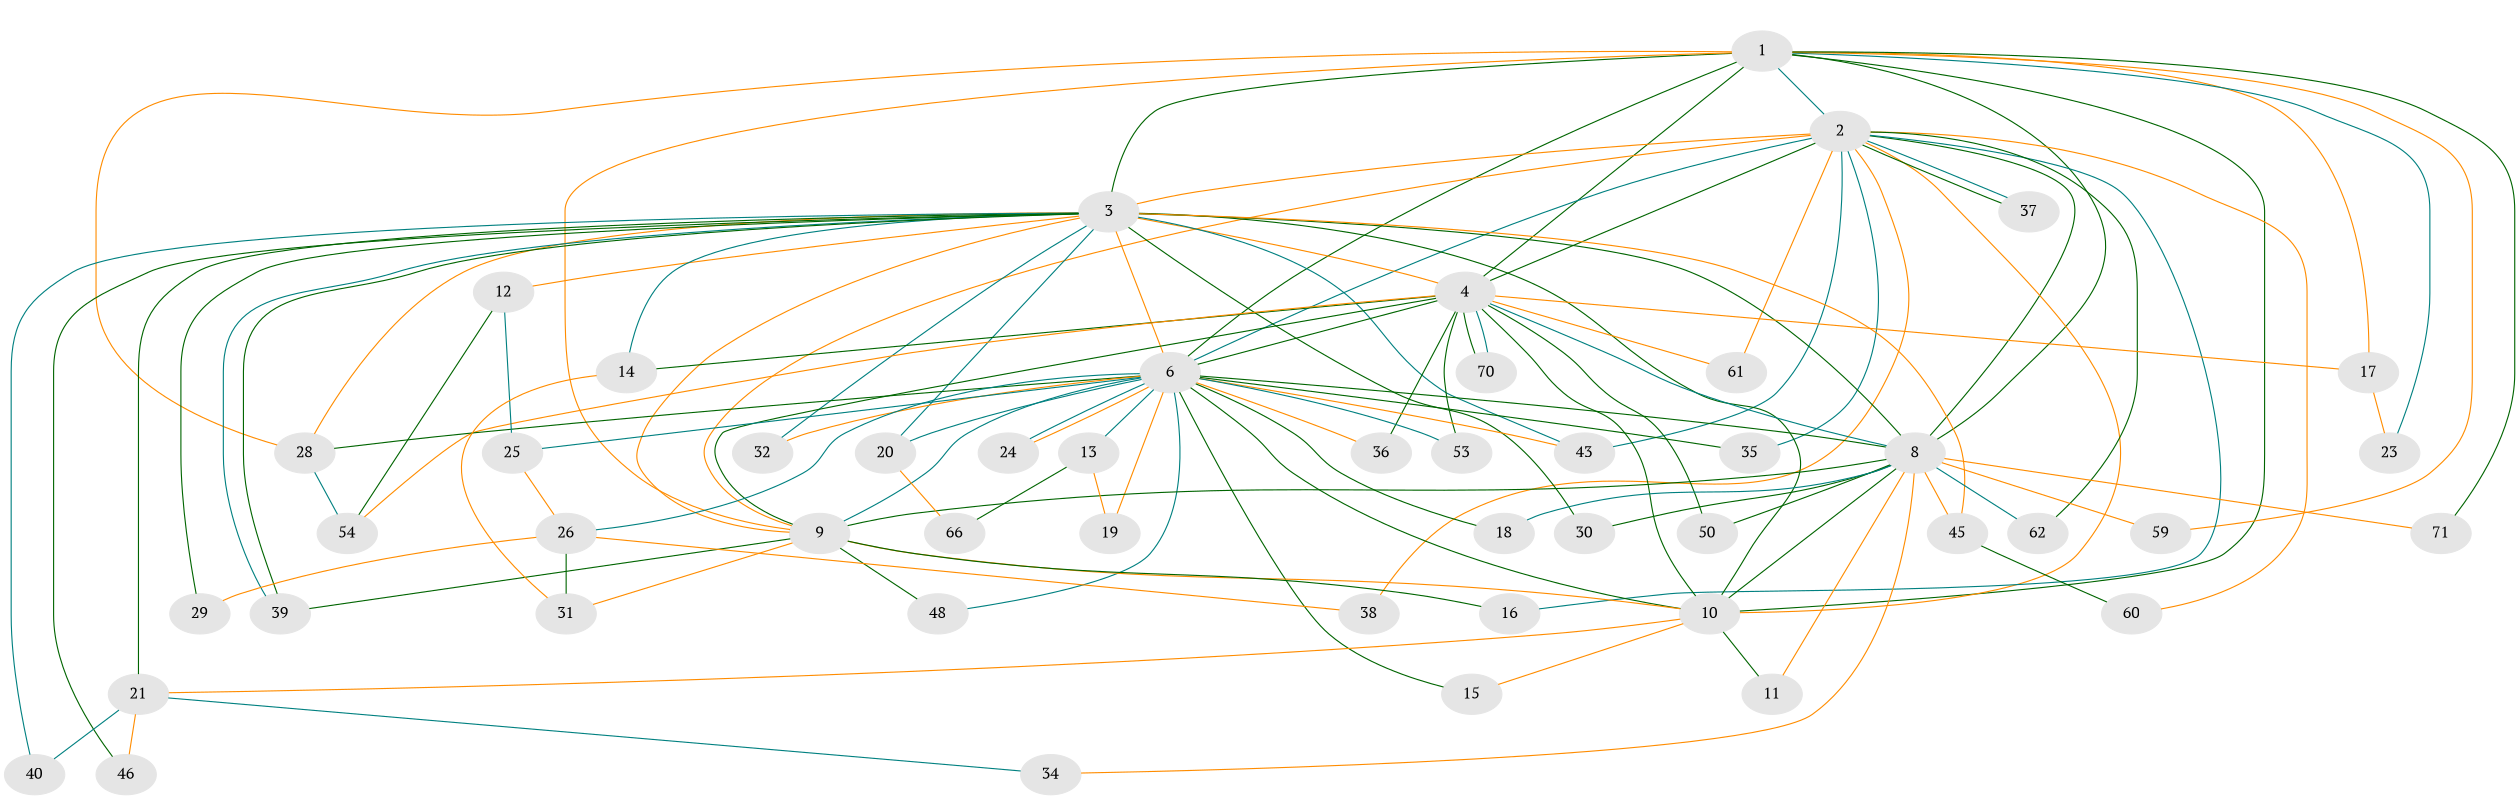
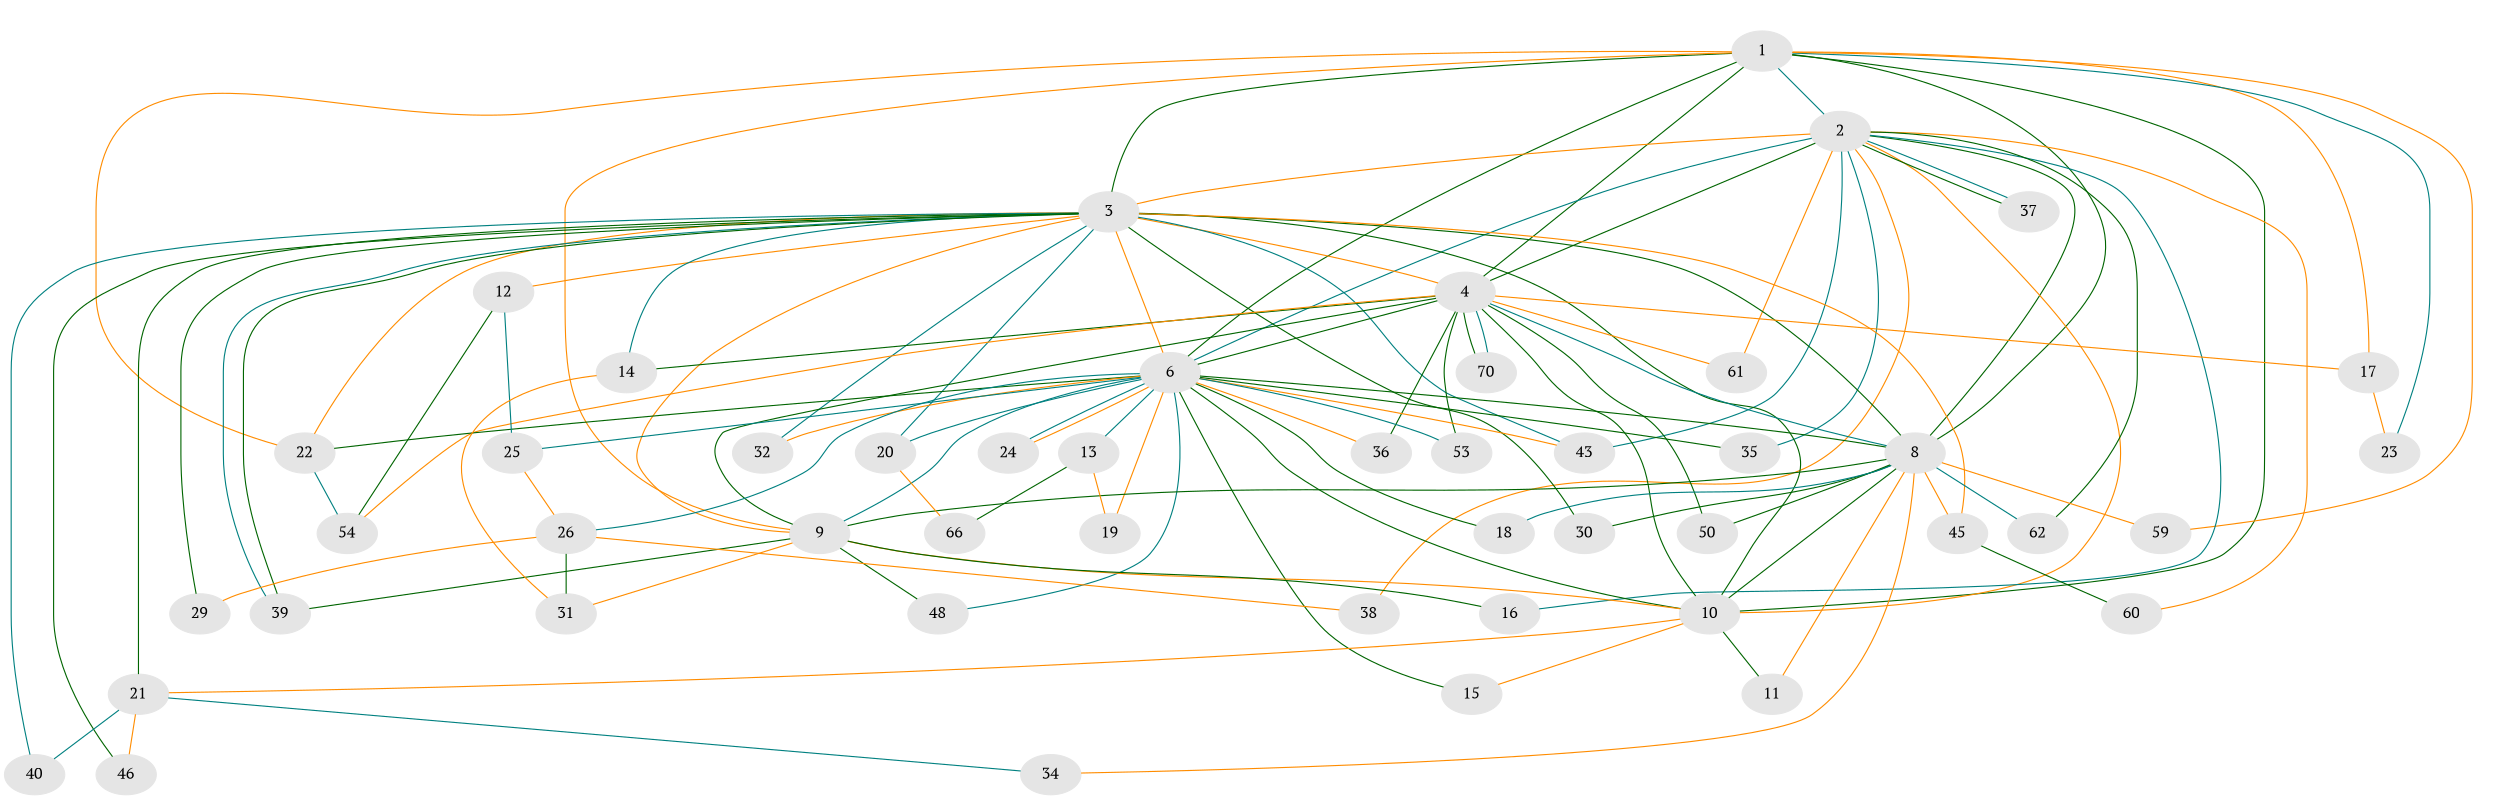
edge "2" -- "9": removed
node "28": label "28" -> "22"
node "71": removed
